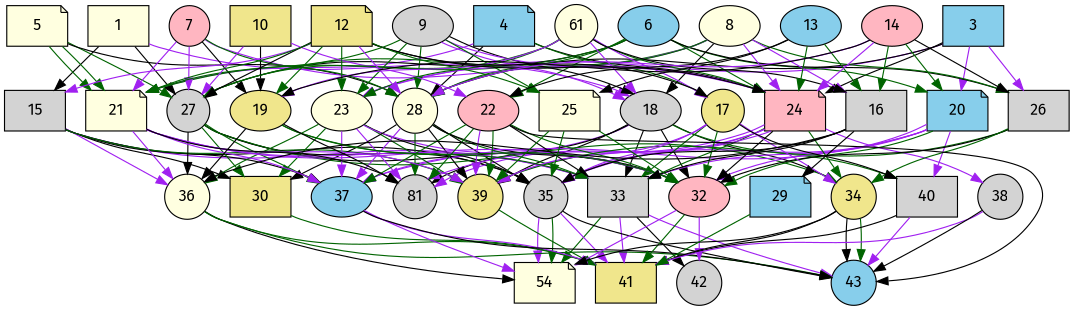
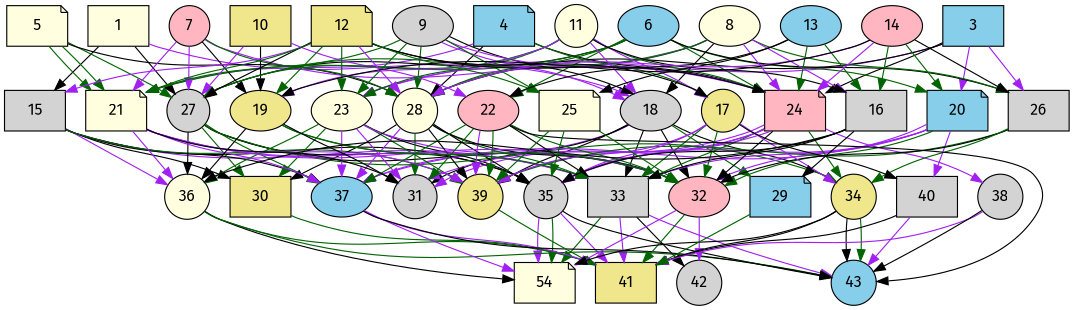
node "61": label "61" -> "11"
edge "18" -> "40": now "18" -> "29"
node "81": label "81" -> "31"
